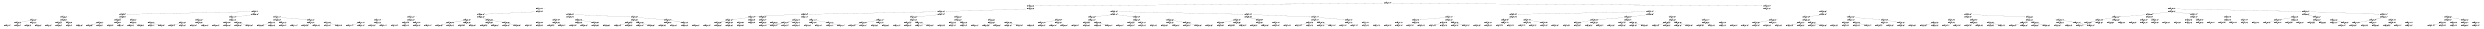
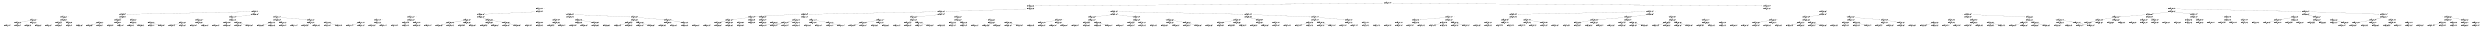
node "Node{data=[9415, 9415]}": added
